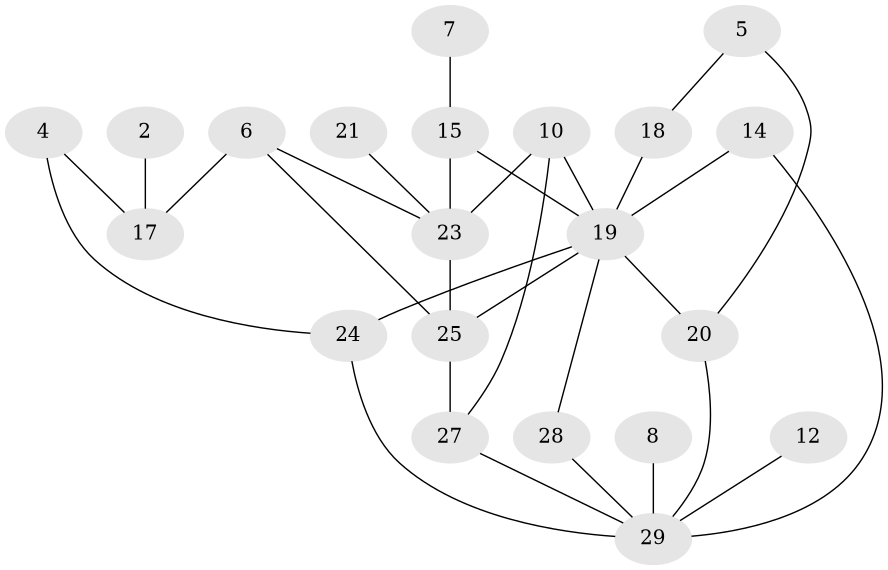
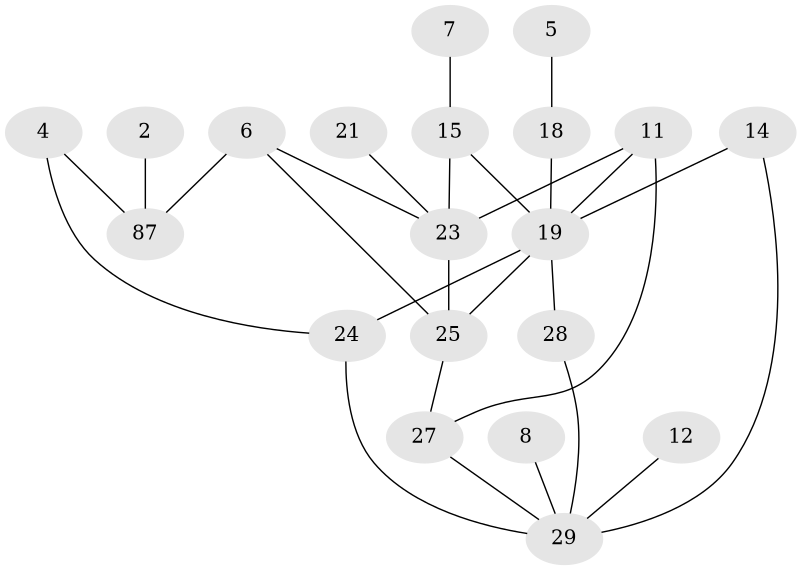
node "10": label "10" -> "11"
node "17": label "17" -> "87"
node "20": removed
